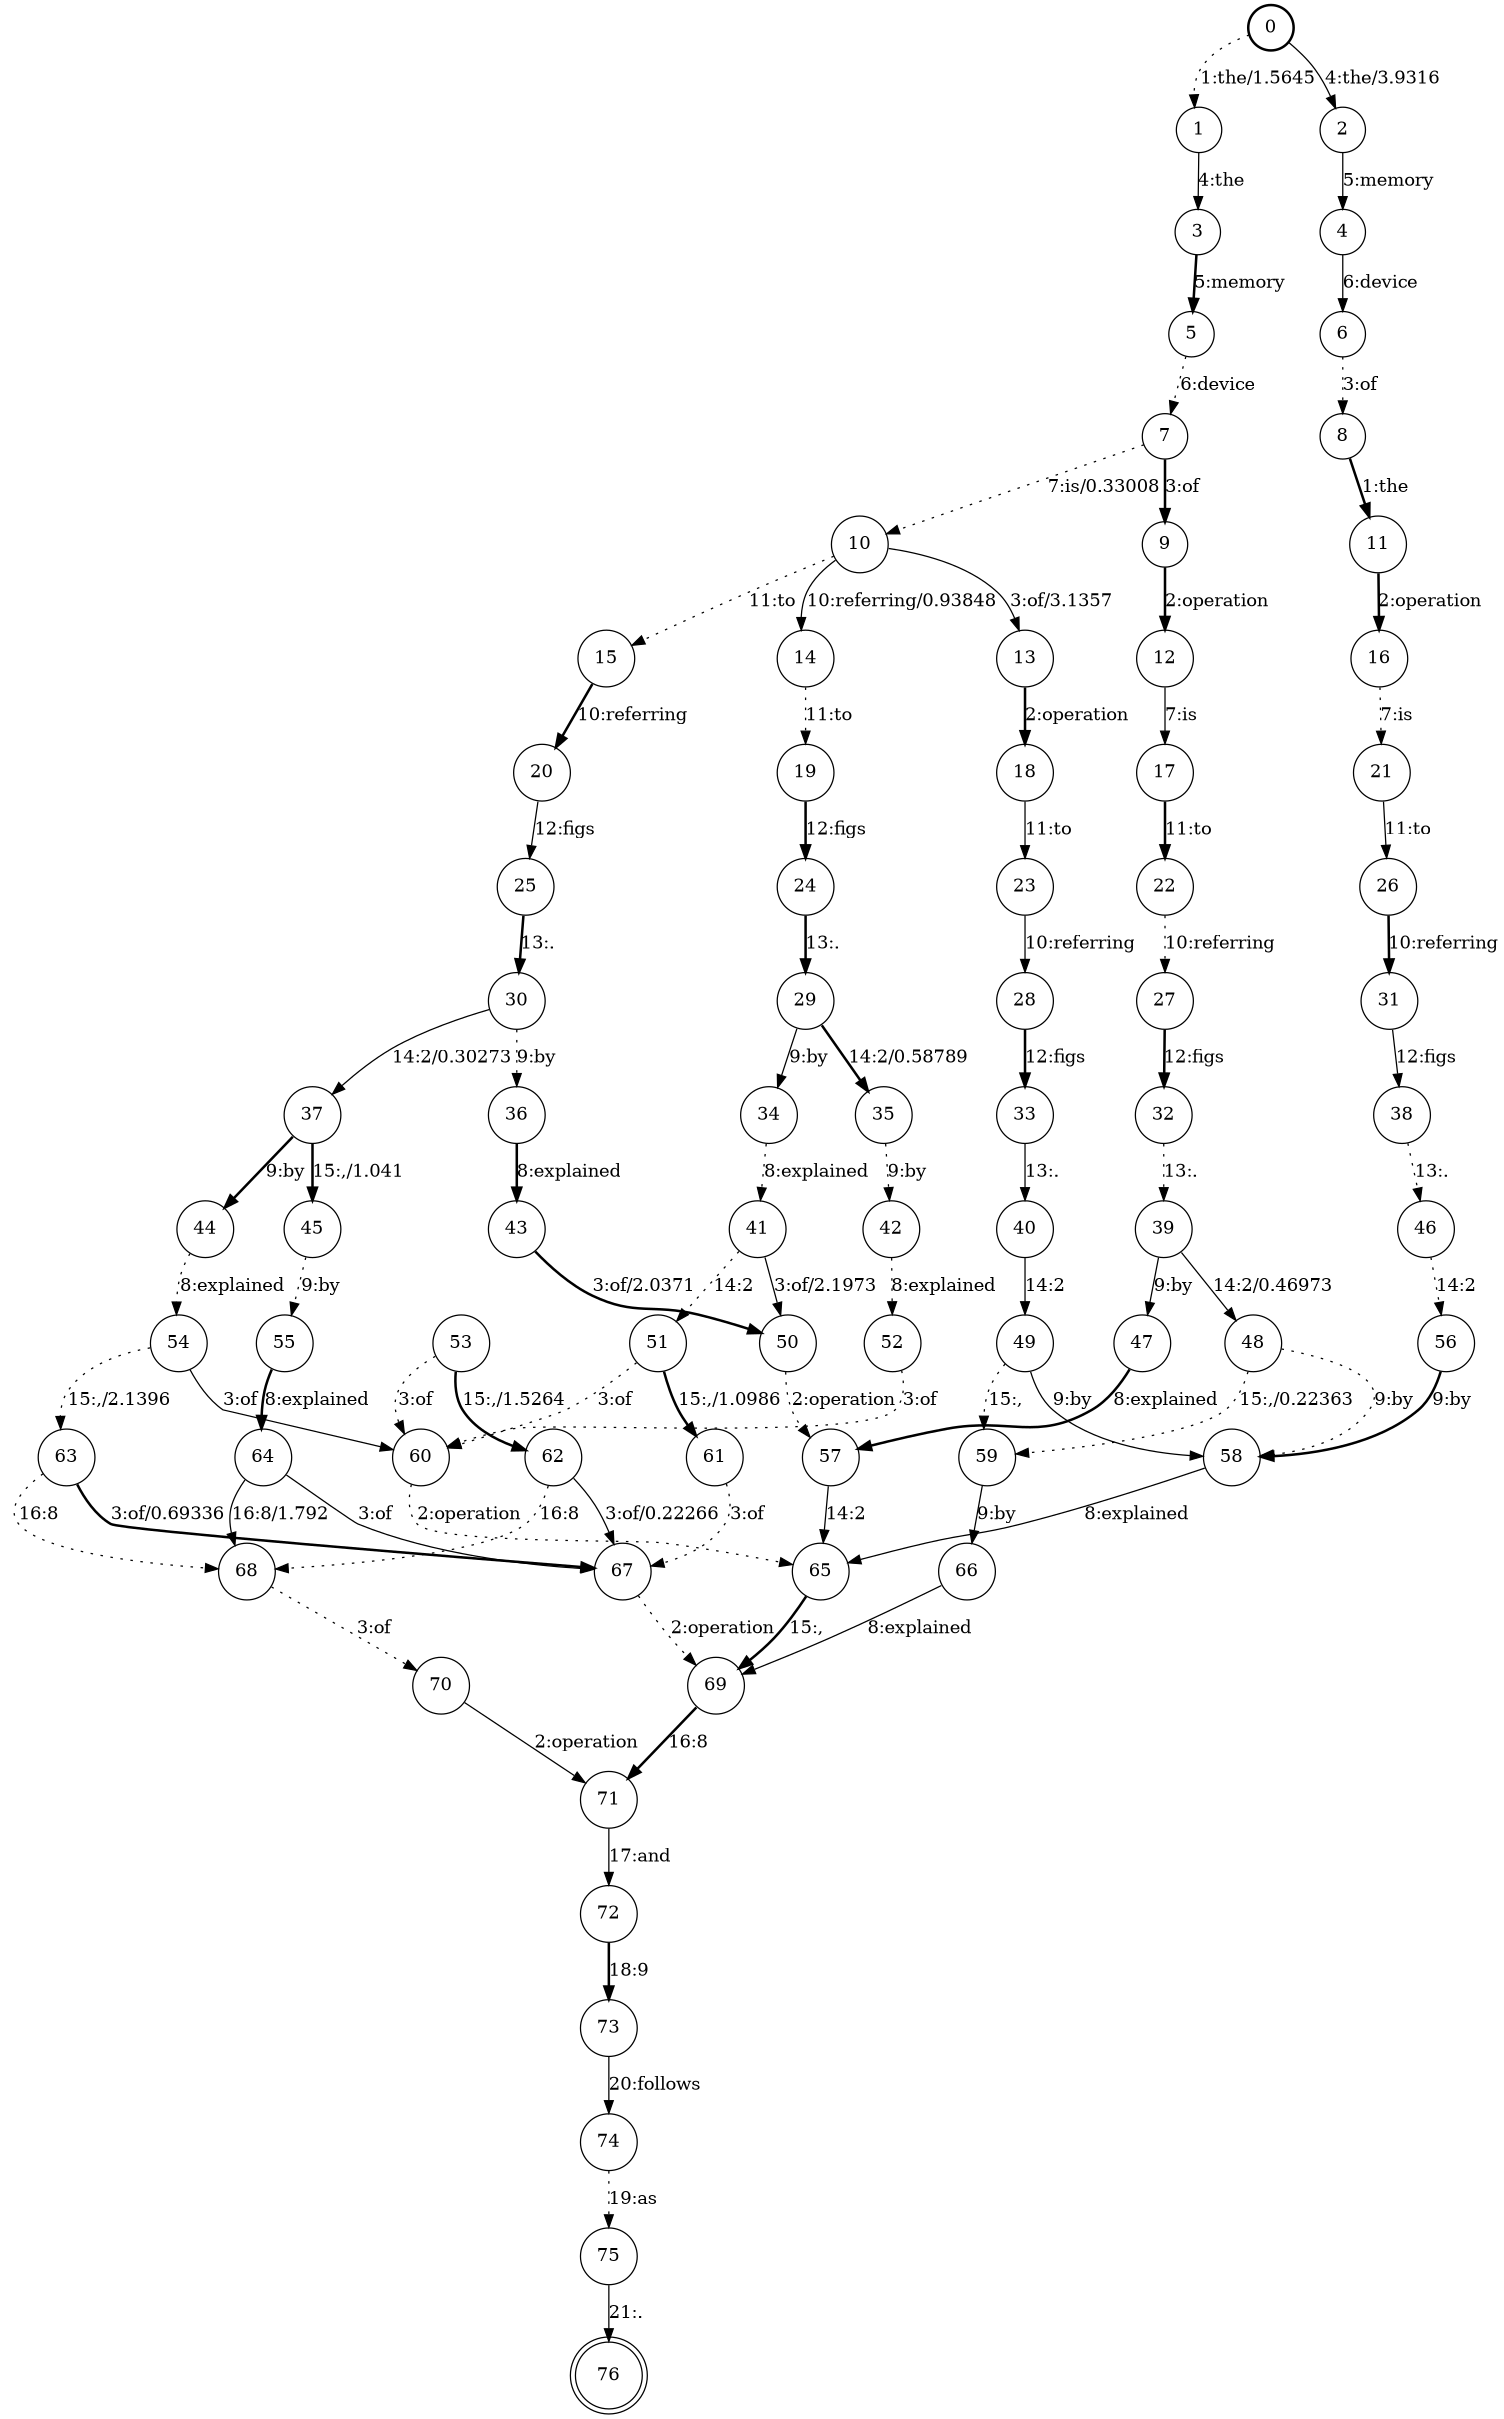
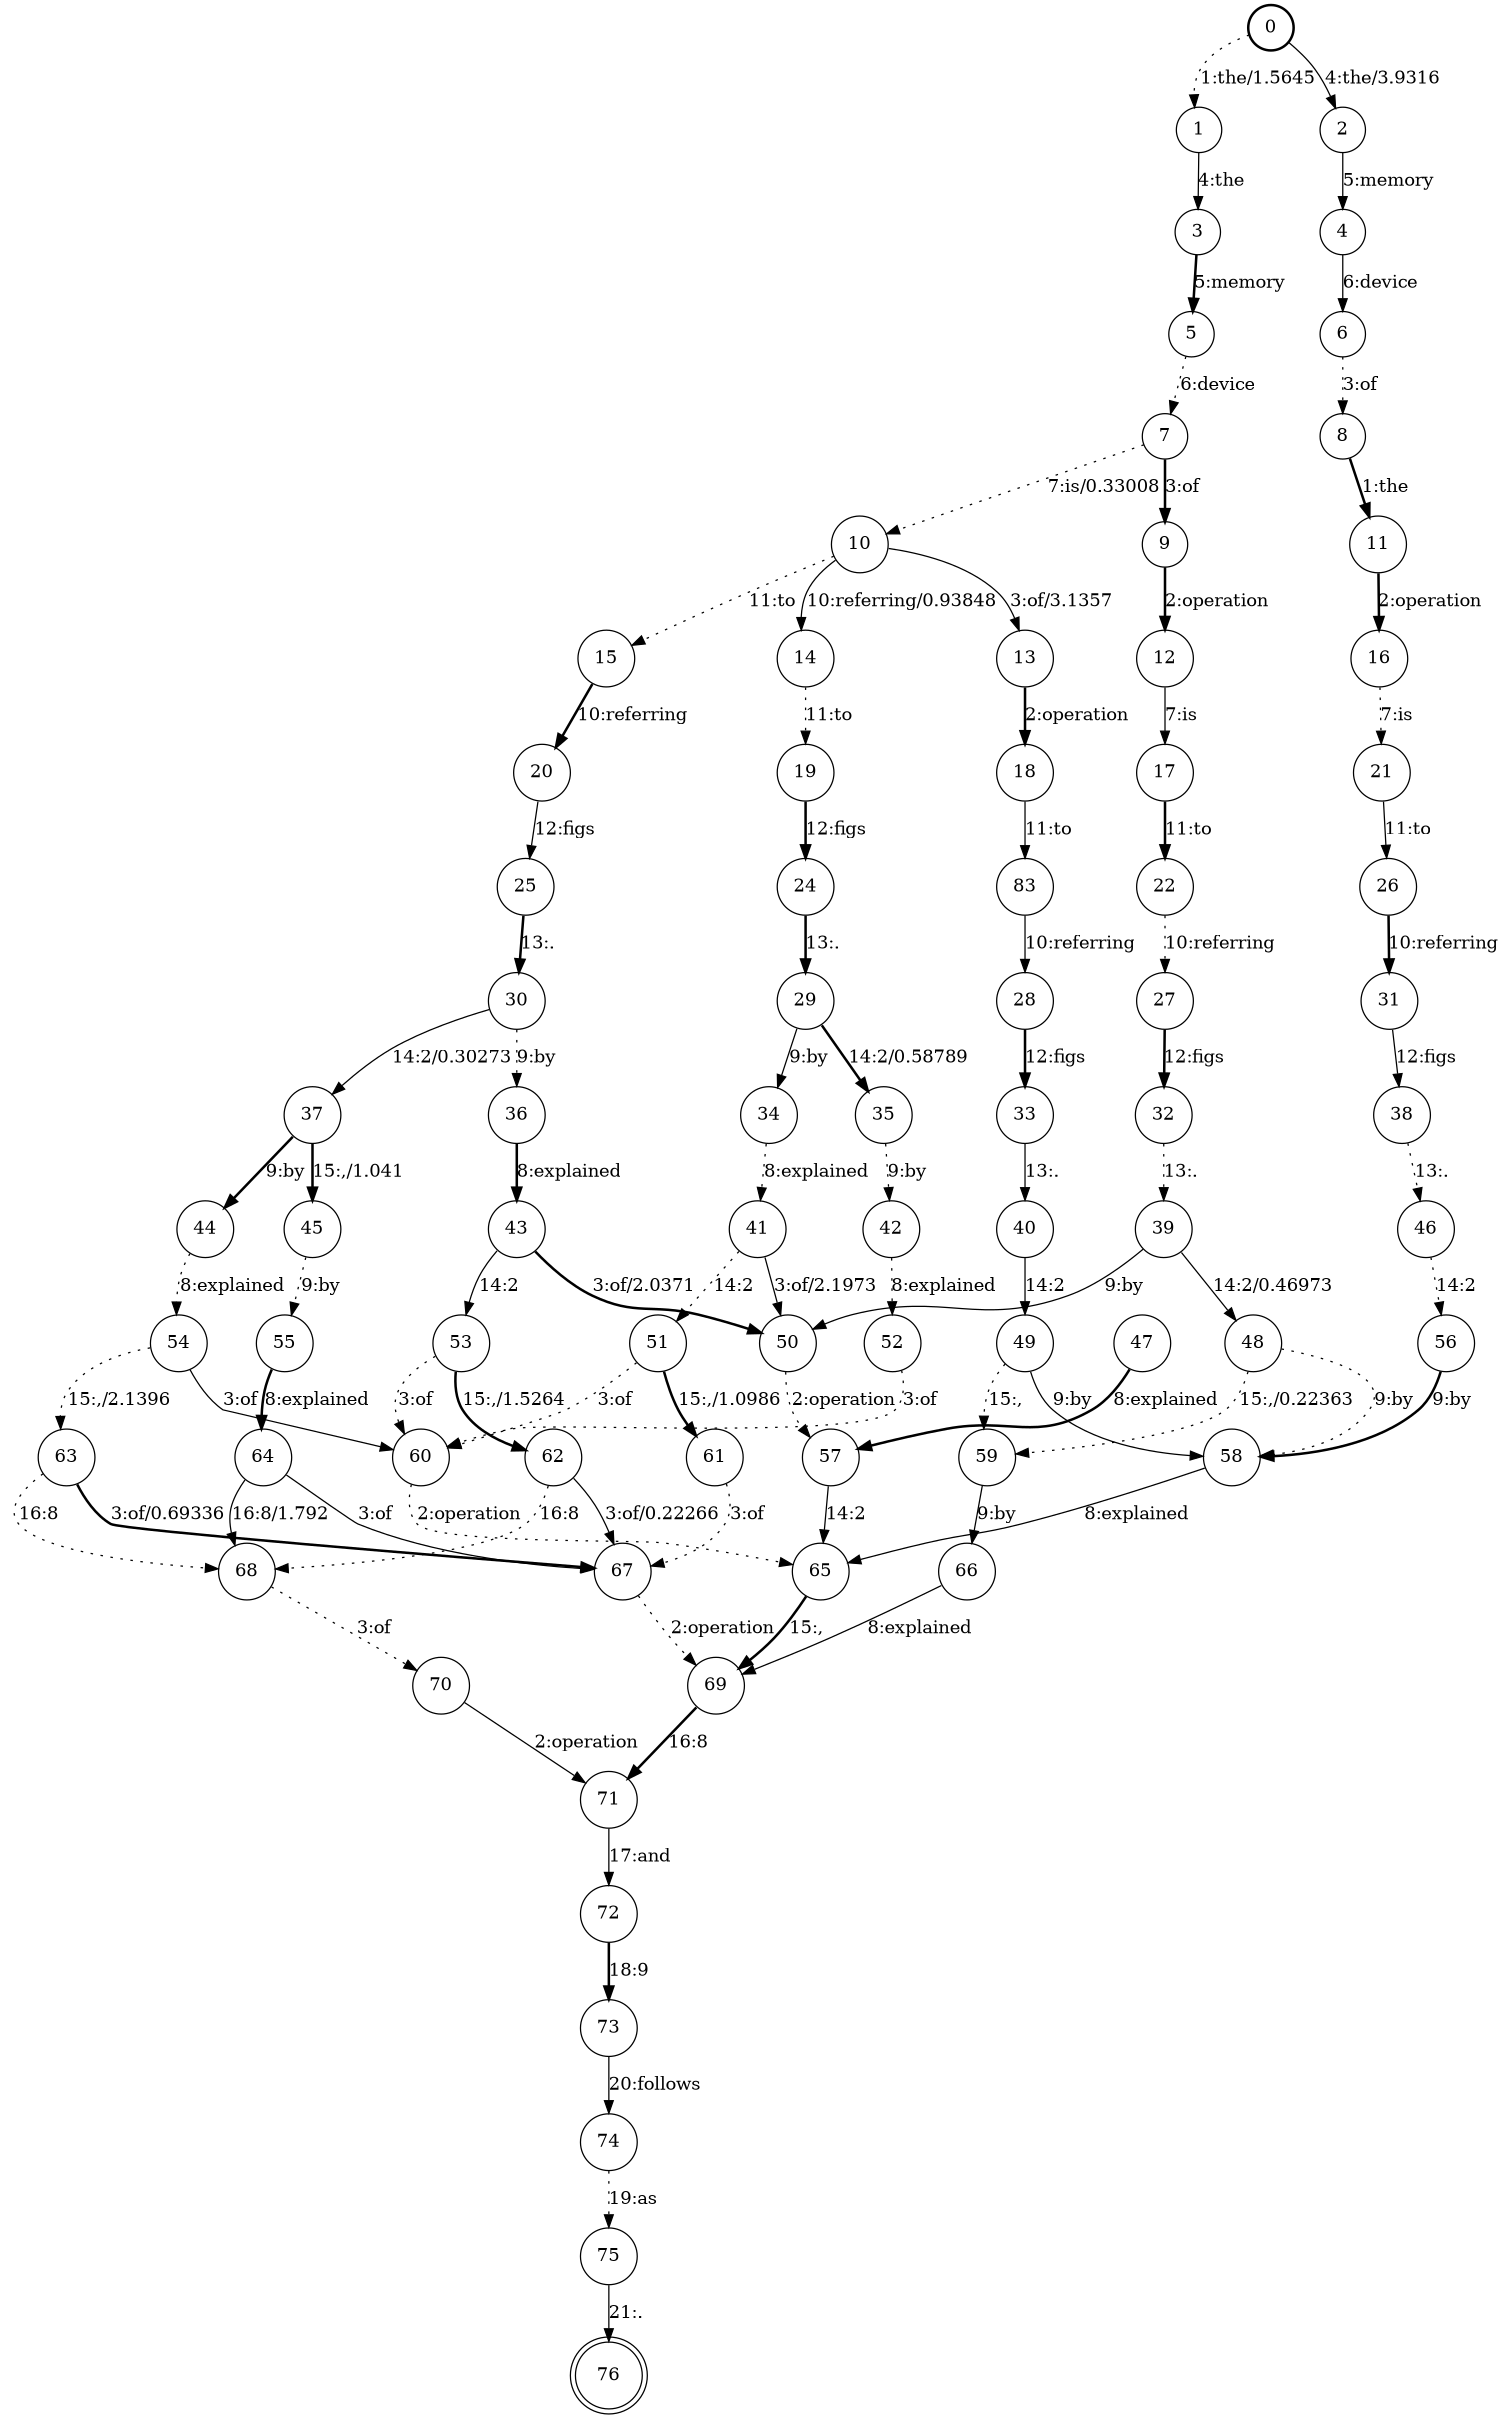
node "23": label "23" -> "83"
edge "43" -> "53": added, label "14:2"
edge "39" -> "47": now "39" -> "50"
